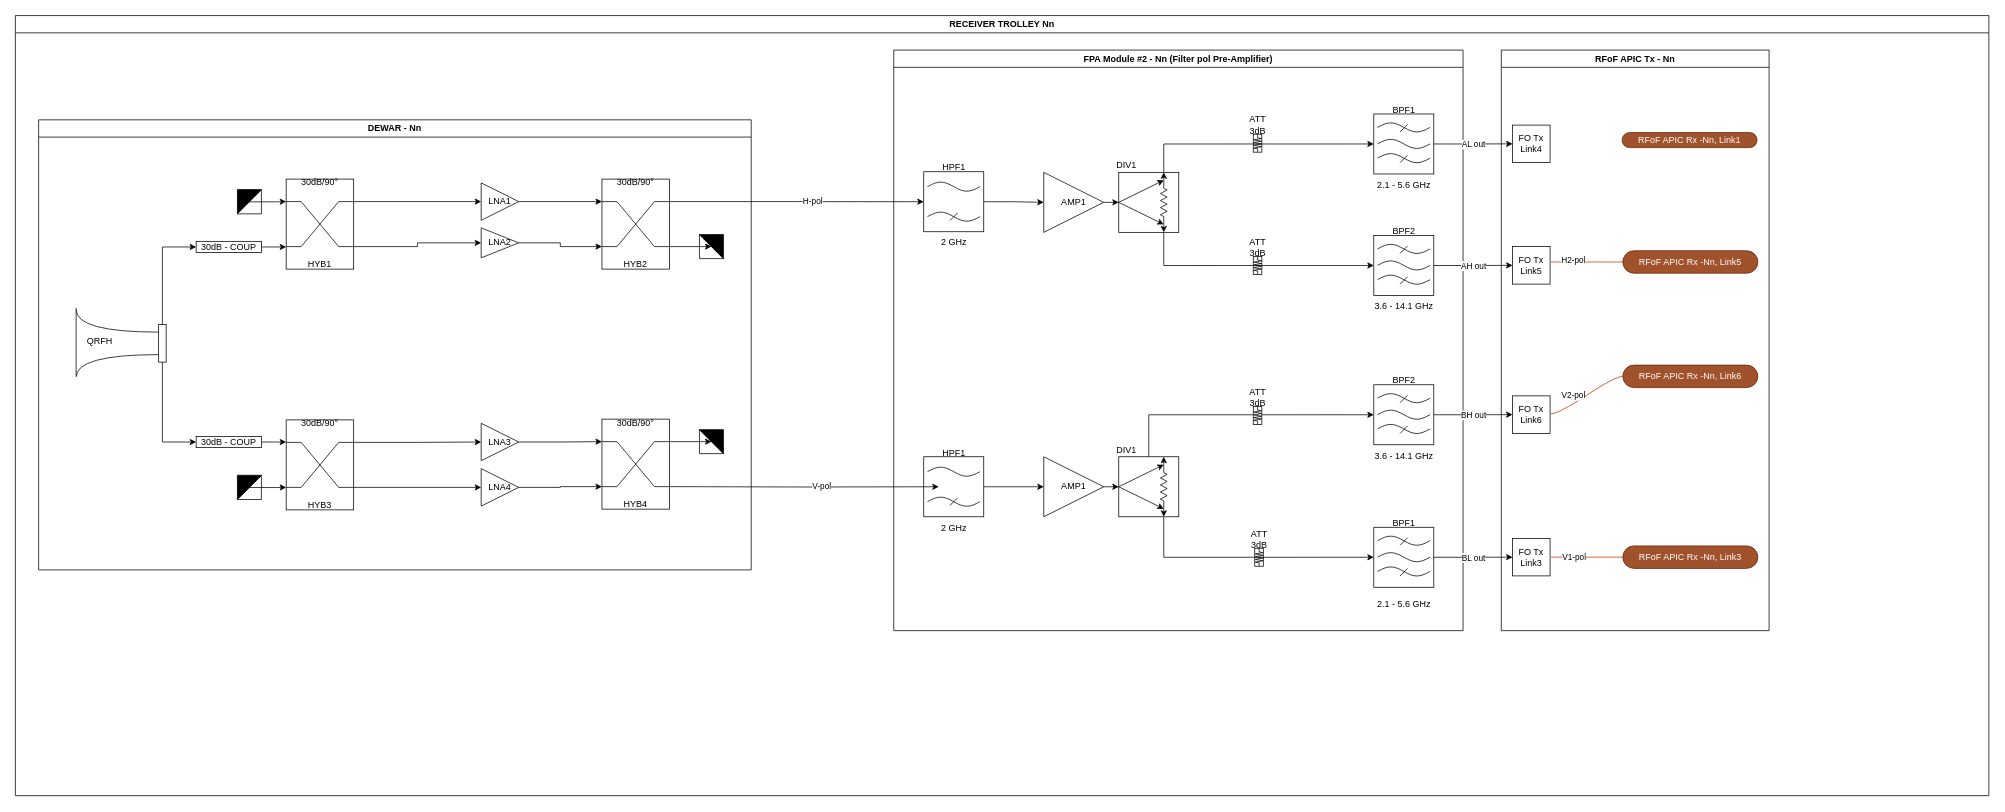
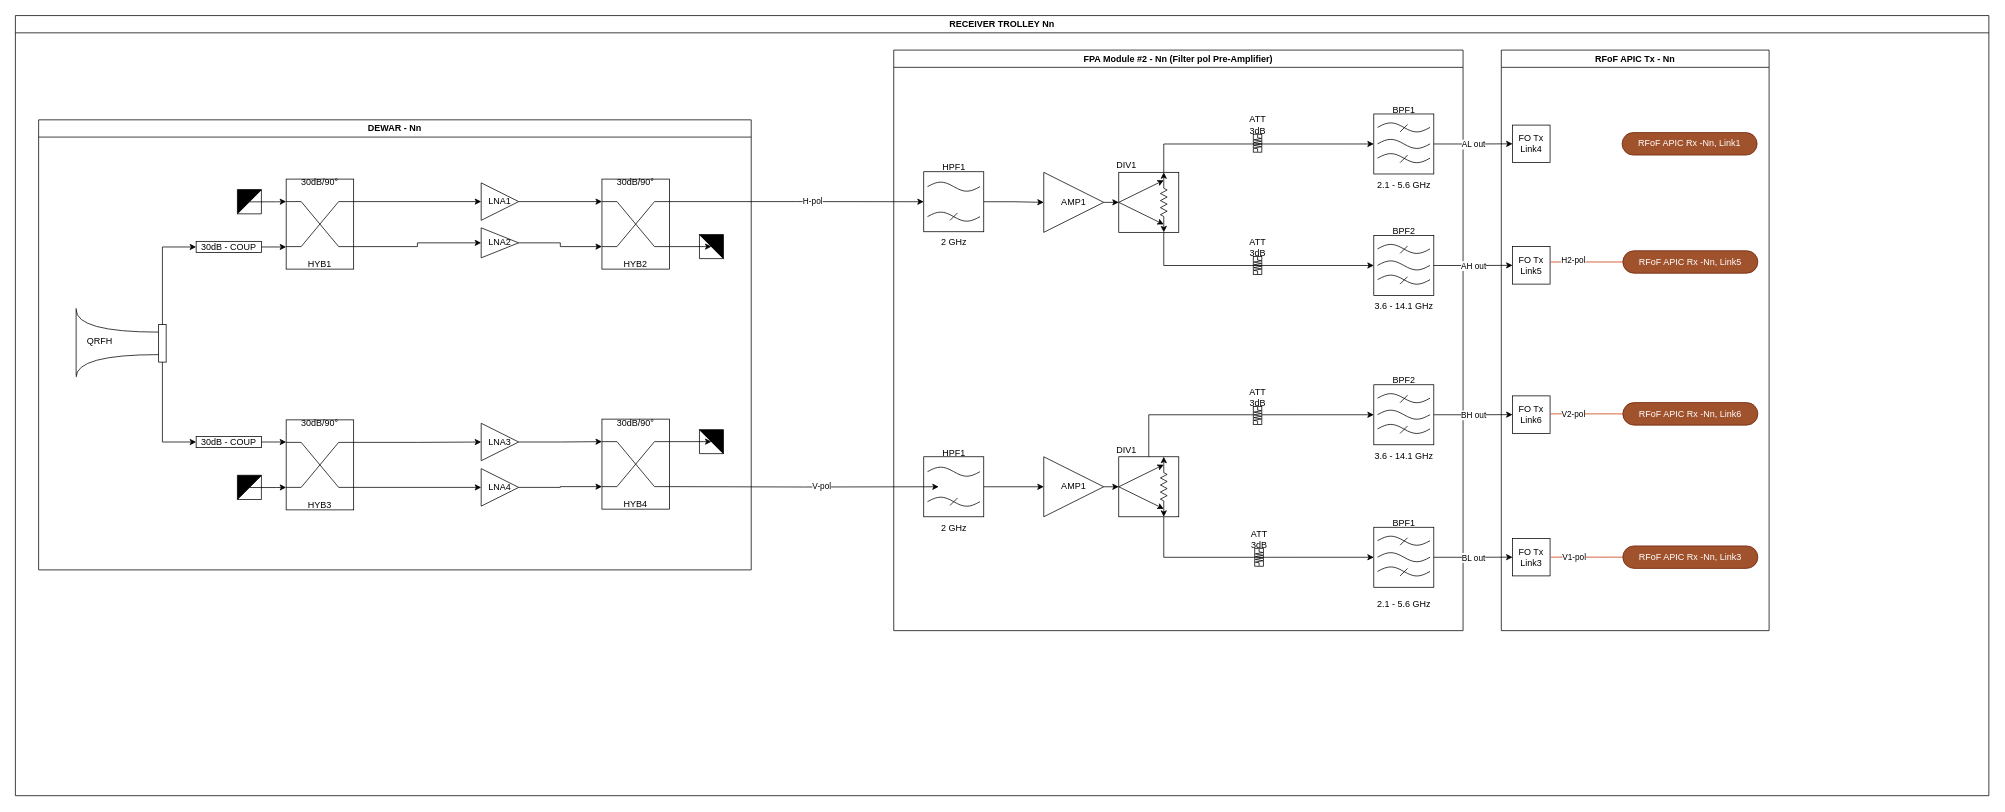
node "RFoF APIC Rx -Nn, Link1": size 135x15 -> 135x23
node "RFoF APIC Rx -Nn, Link6": moved (1690, 376) -> (1690, 414)
